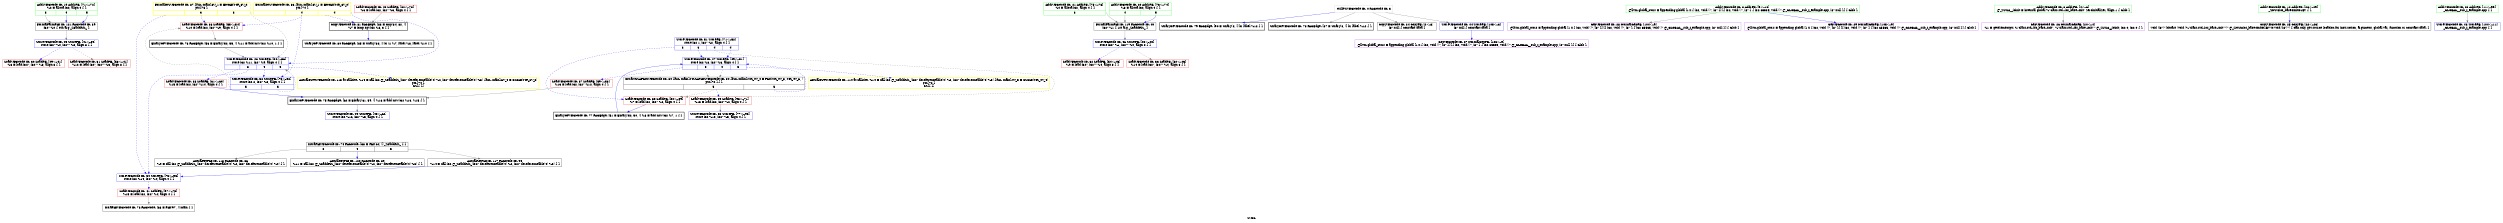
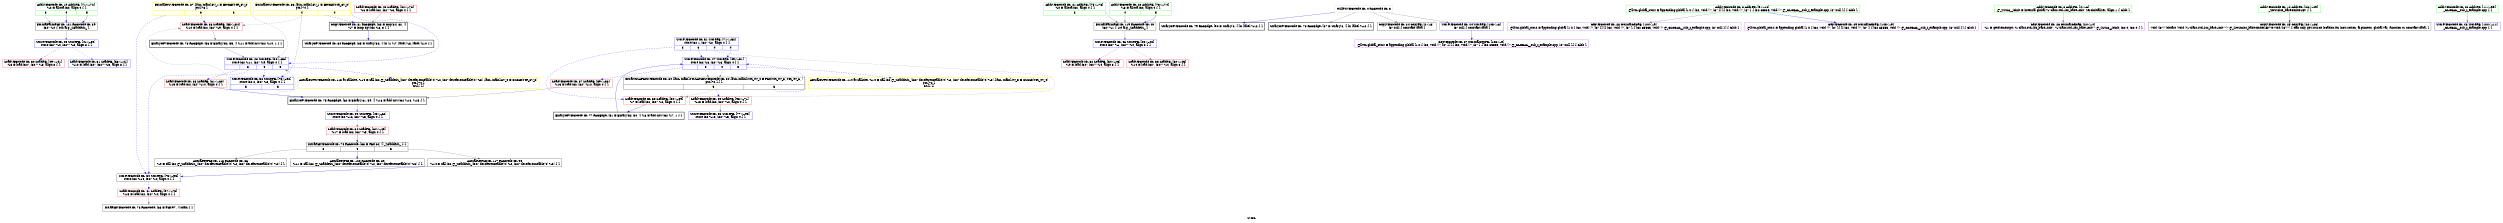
edge "FormalINSVFGNode ID: 86 {fun: main}6V_1 = ENCHI(MR_6V_0)" -> "LoadVFGNode ID: 36 LoadPE: [55<--54]": color blue -> gray40
node "LoadVFGNode ID: 31 LoadPE: [58<--41]": color red -> blue
node "LoadVFGNode ID: 34 LoadPE: [64<--45]": added
node "StoreVFGNode ID: 54 StorePE: [75<--95]": color blue -> black
